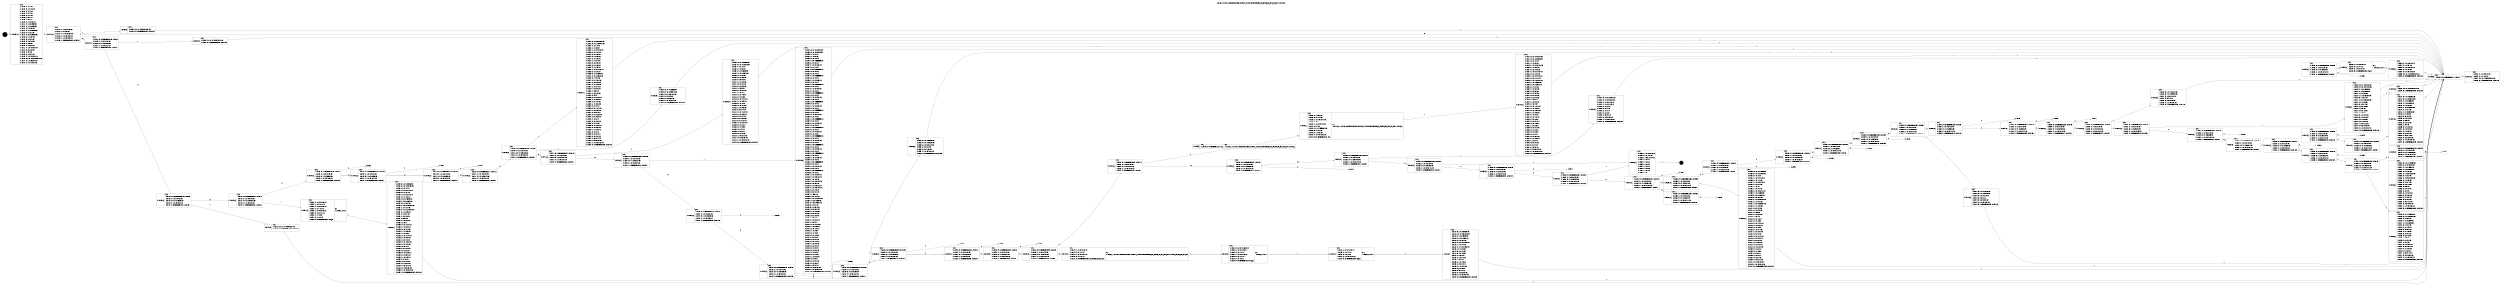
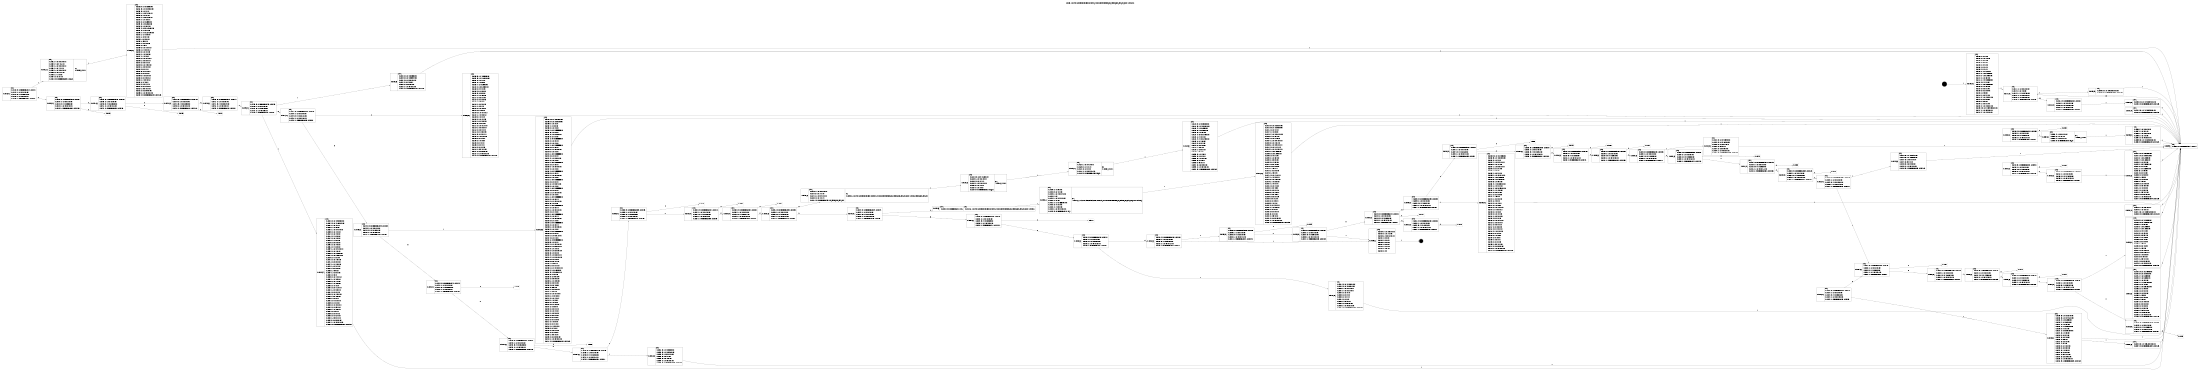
edge "0x402a95 [5]" -> "0x402869 [28]": reversed
edge "0x401a4c [28]" -> "0x401a68 [28]": now "0x401a4c [28]" -> "0x401a84 [28]"
node "0x4016b0 [28]": removed
